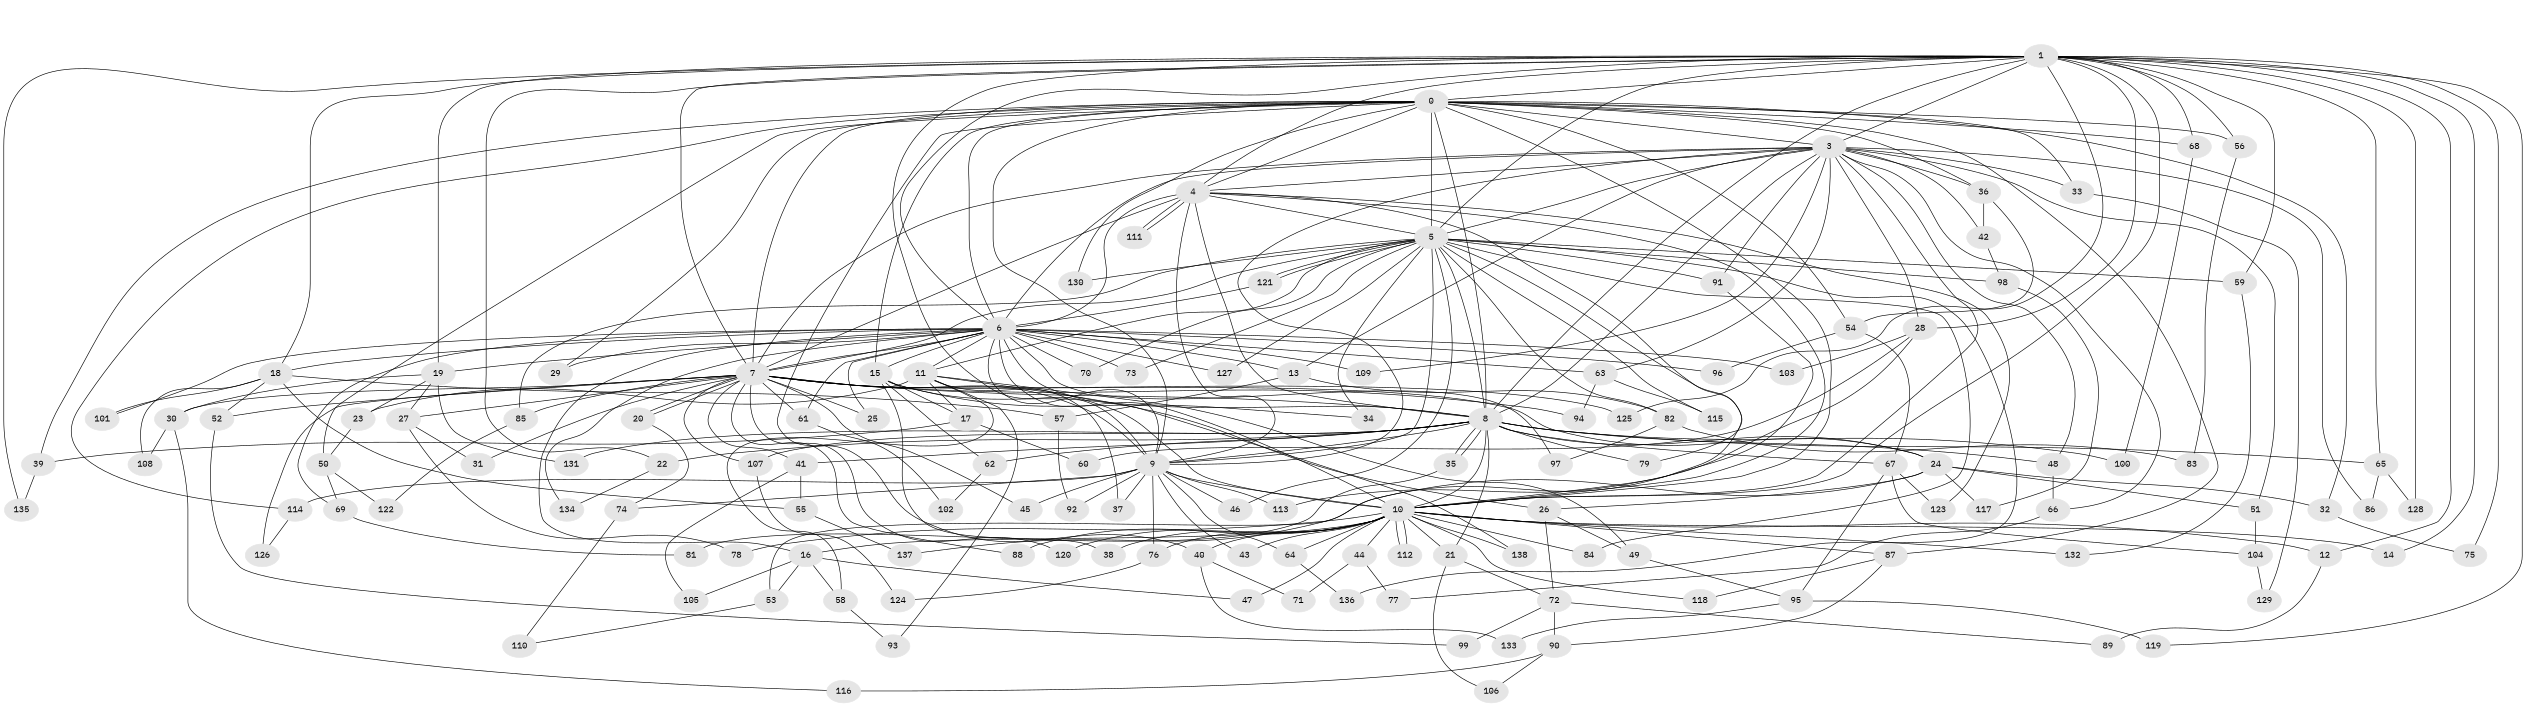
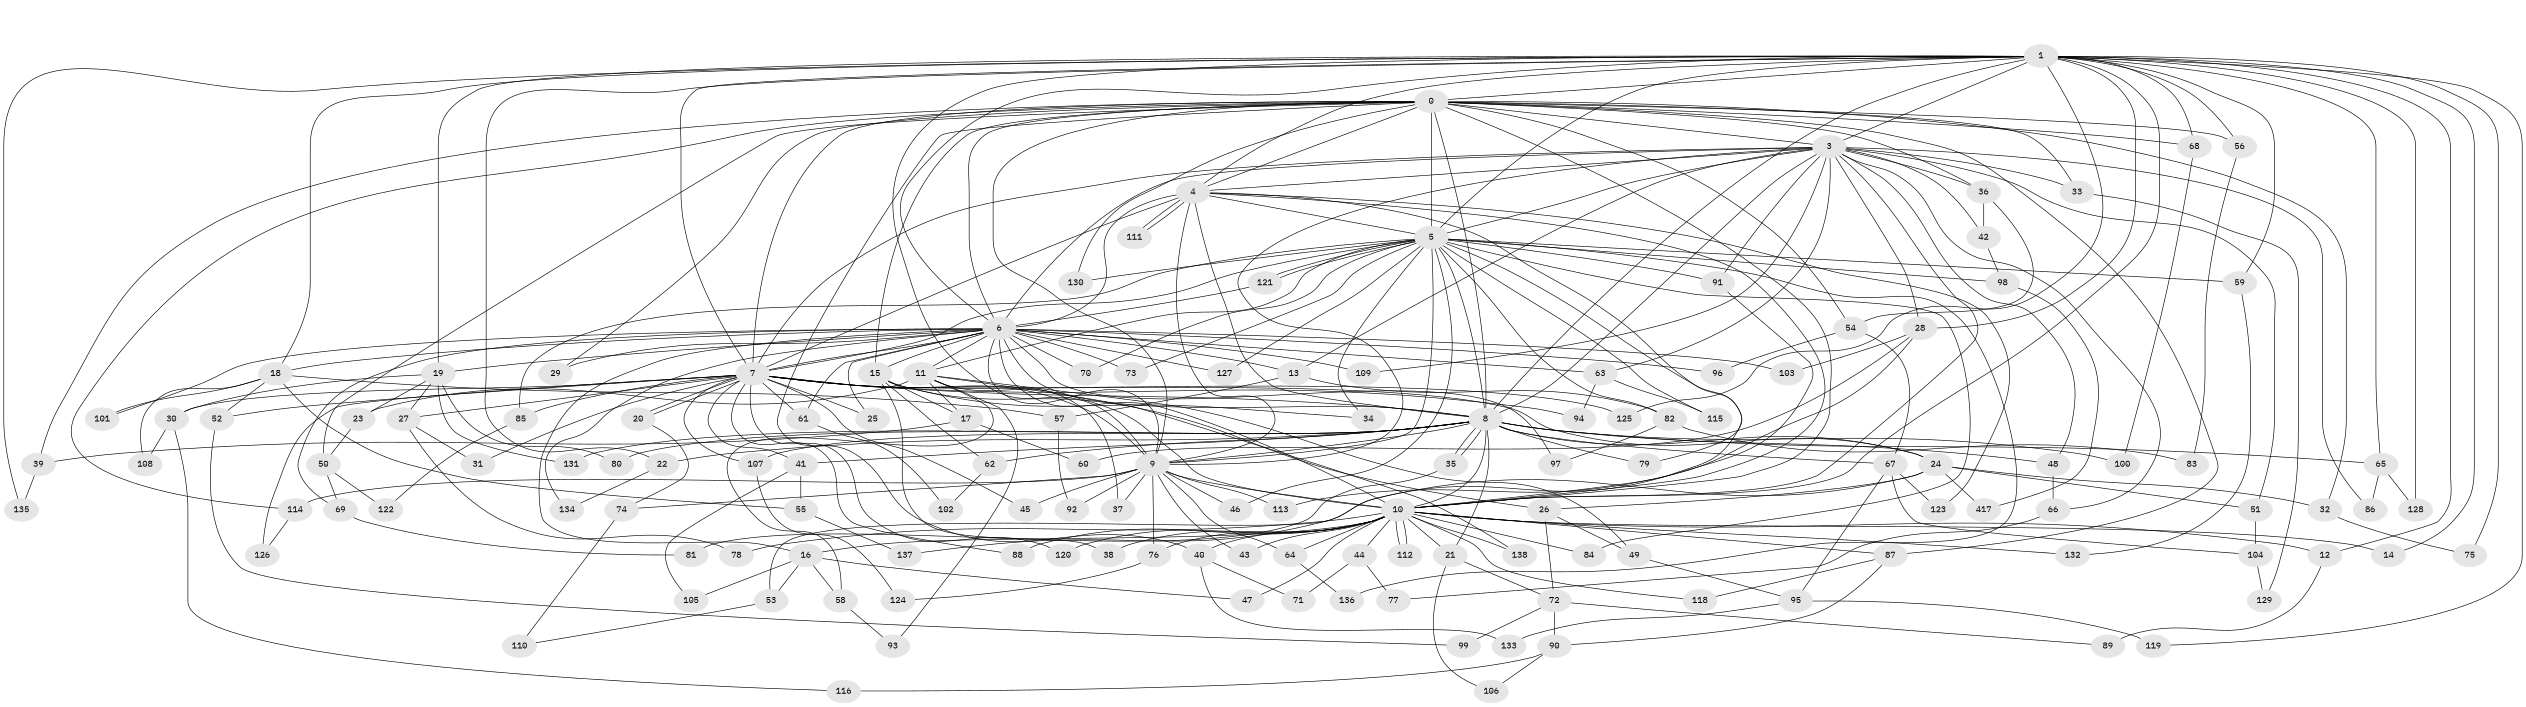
node "80": added
node "117": label "117" -> "417"
